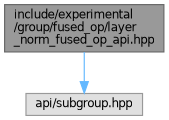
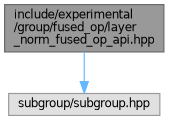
node "api/subgroup.hpp": label "api/subgroup.hpp" -> "subgroup/subgroup.hpp"
